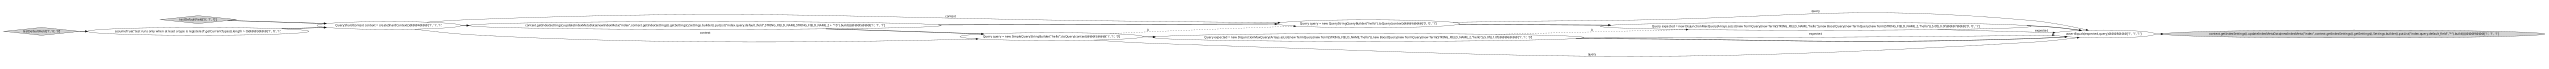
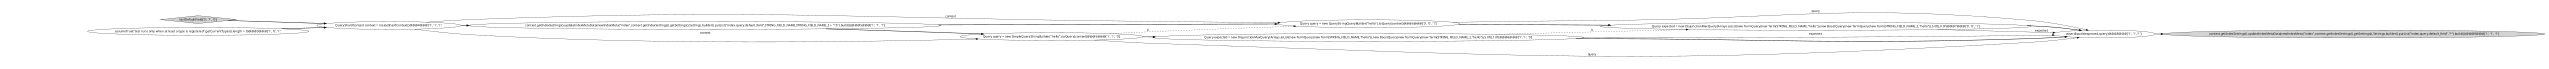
node "testDefaultField['1', '0', '0']": removed
